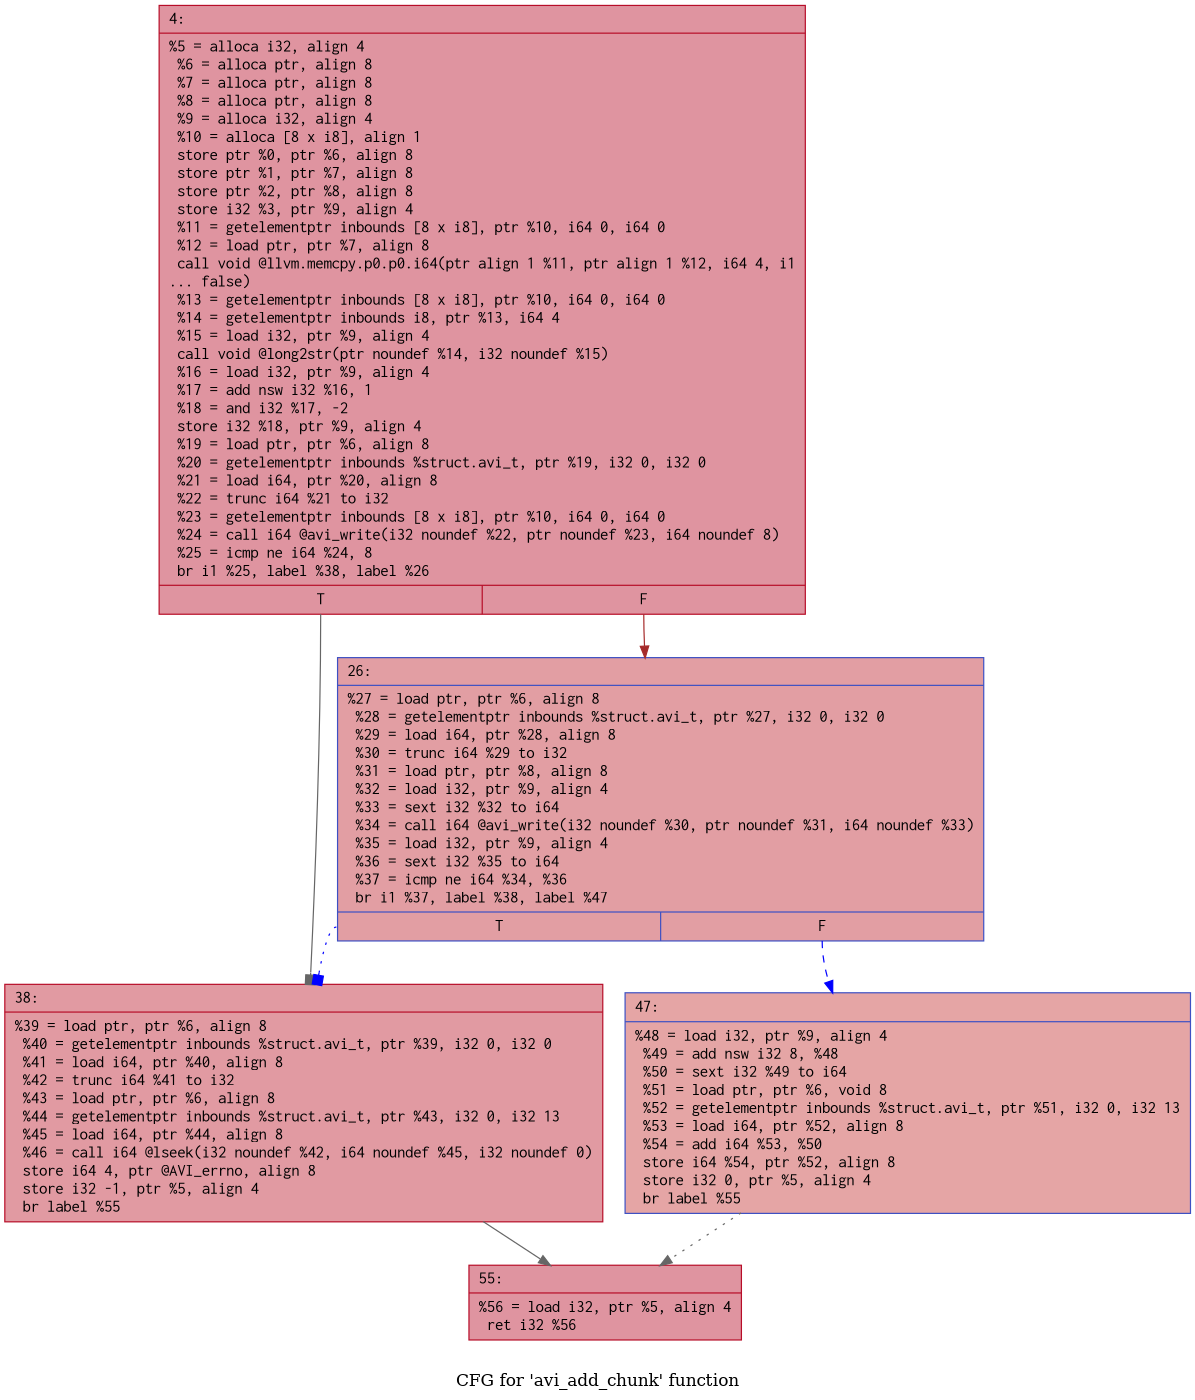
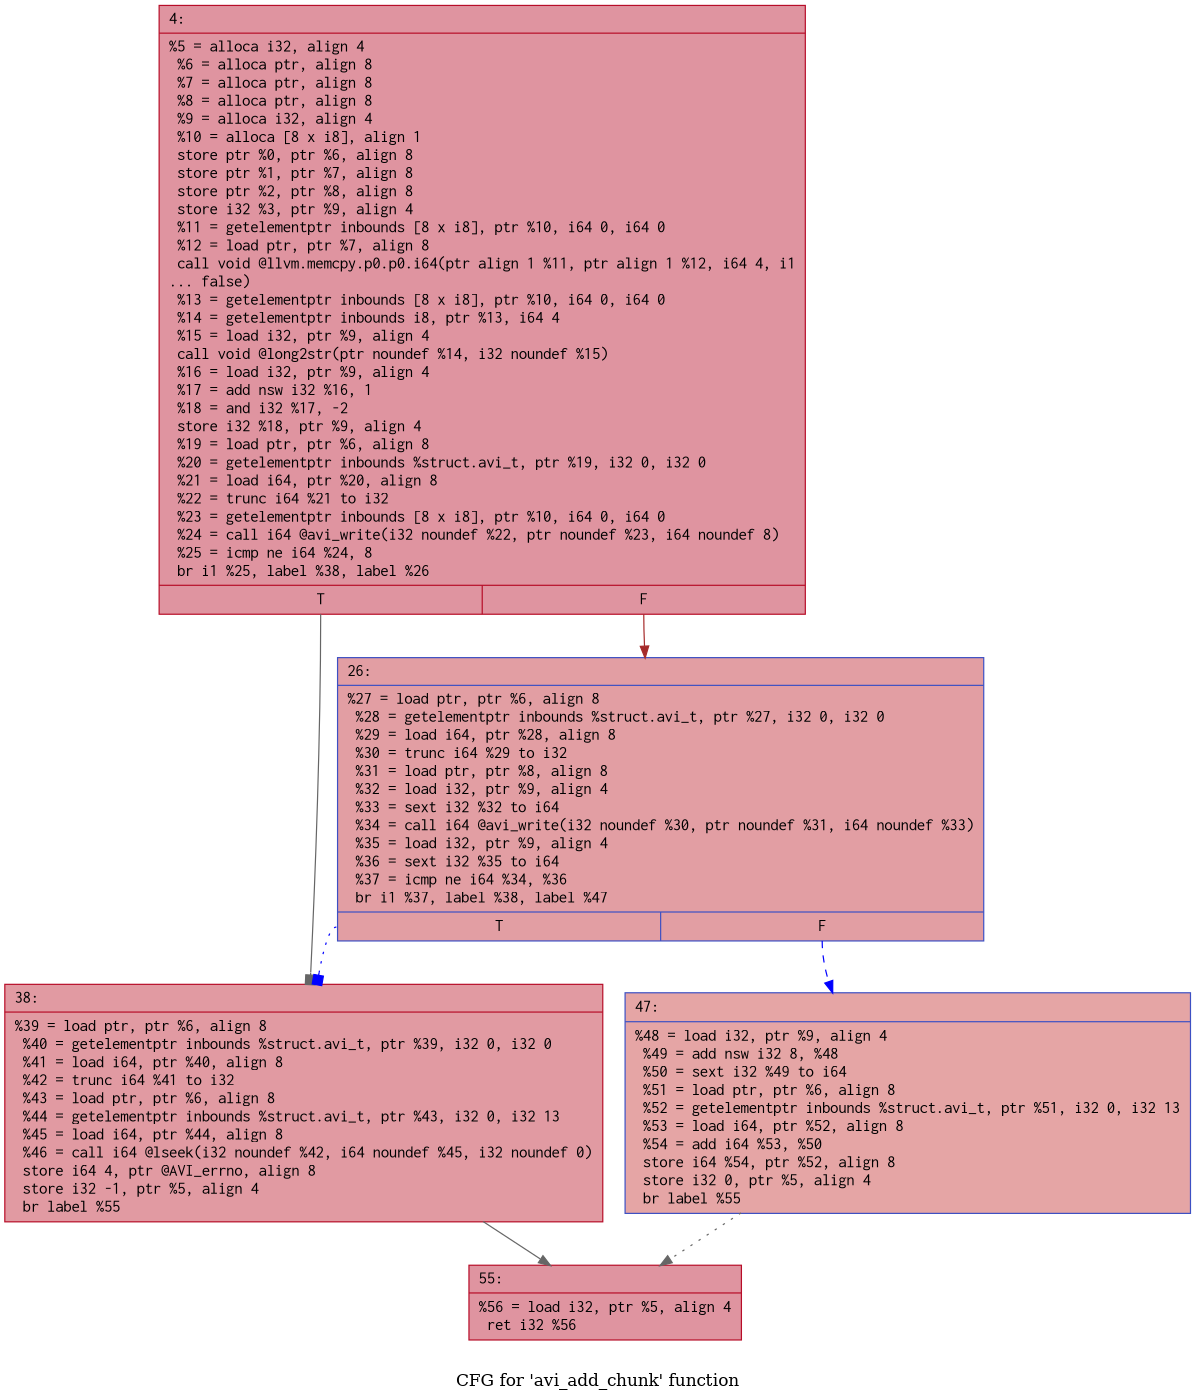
node "47:": text "%51 = load ptr, ptr %6, void 8" -> "%51 = load ptr, ptr %6, align 8"
